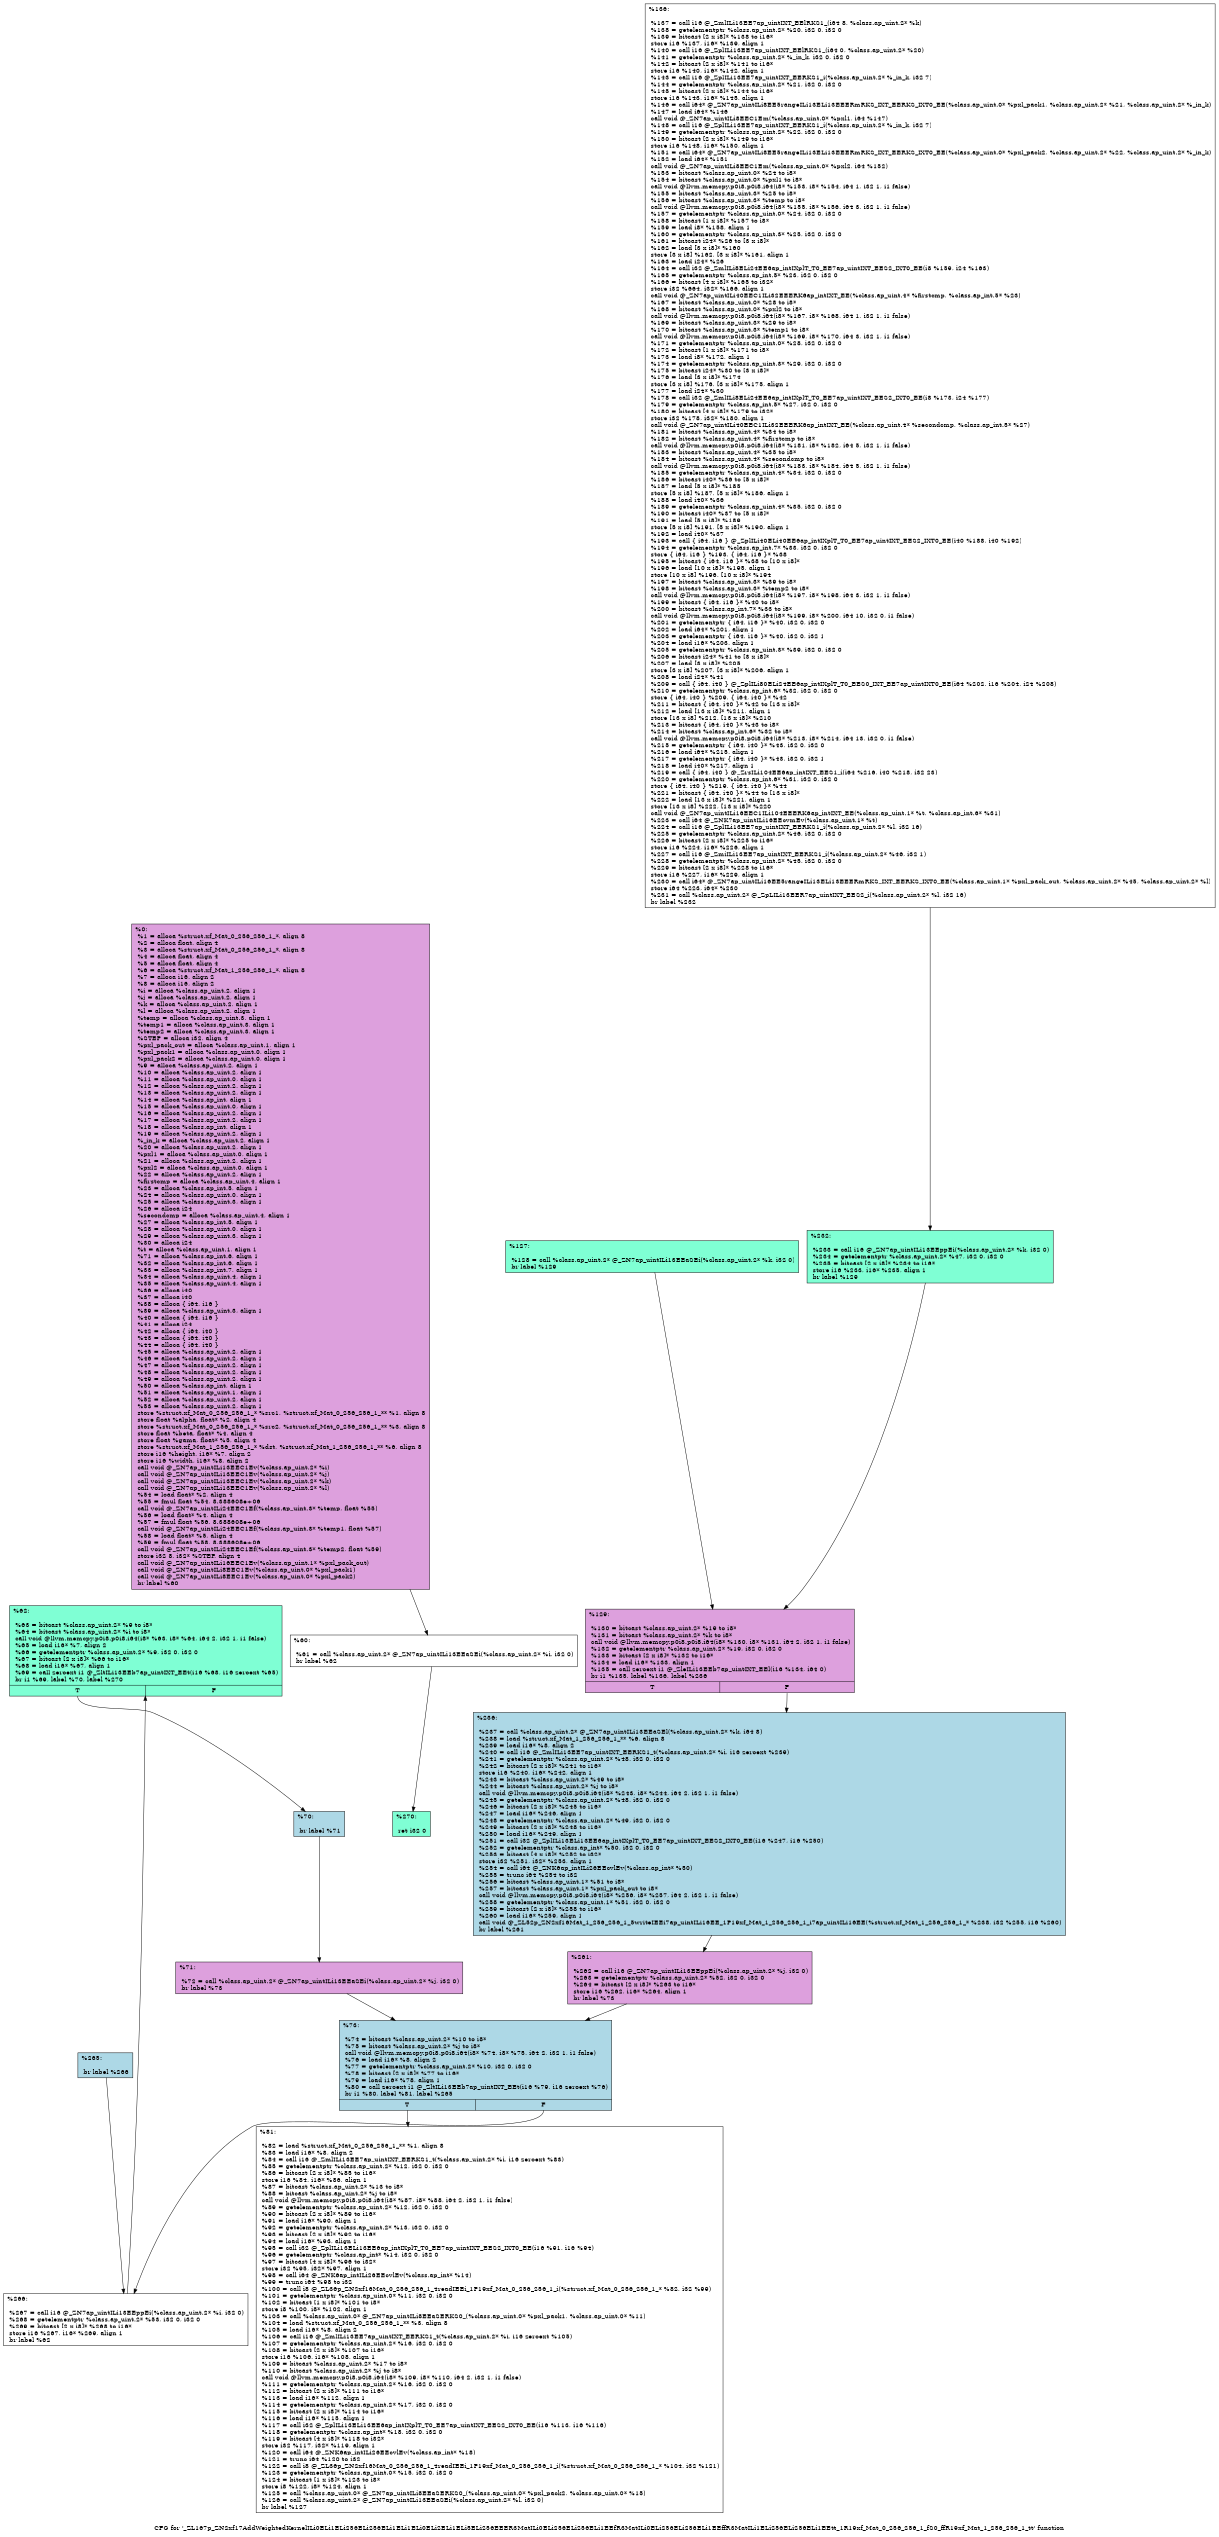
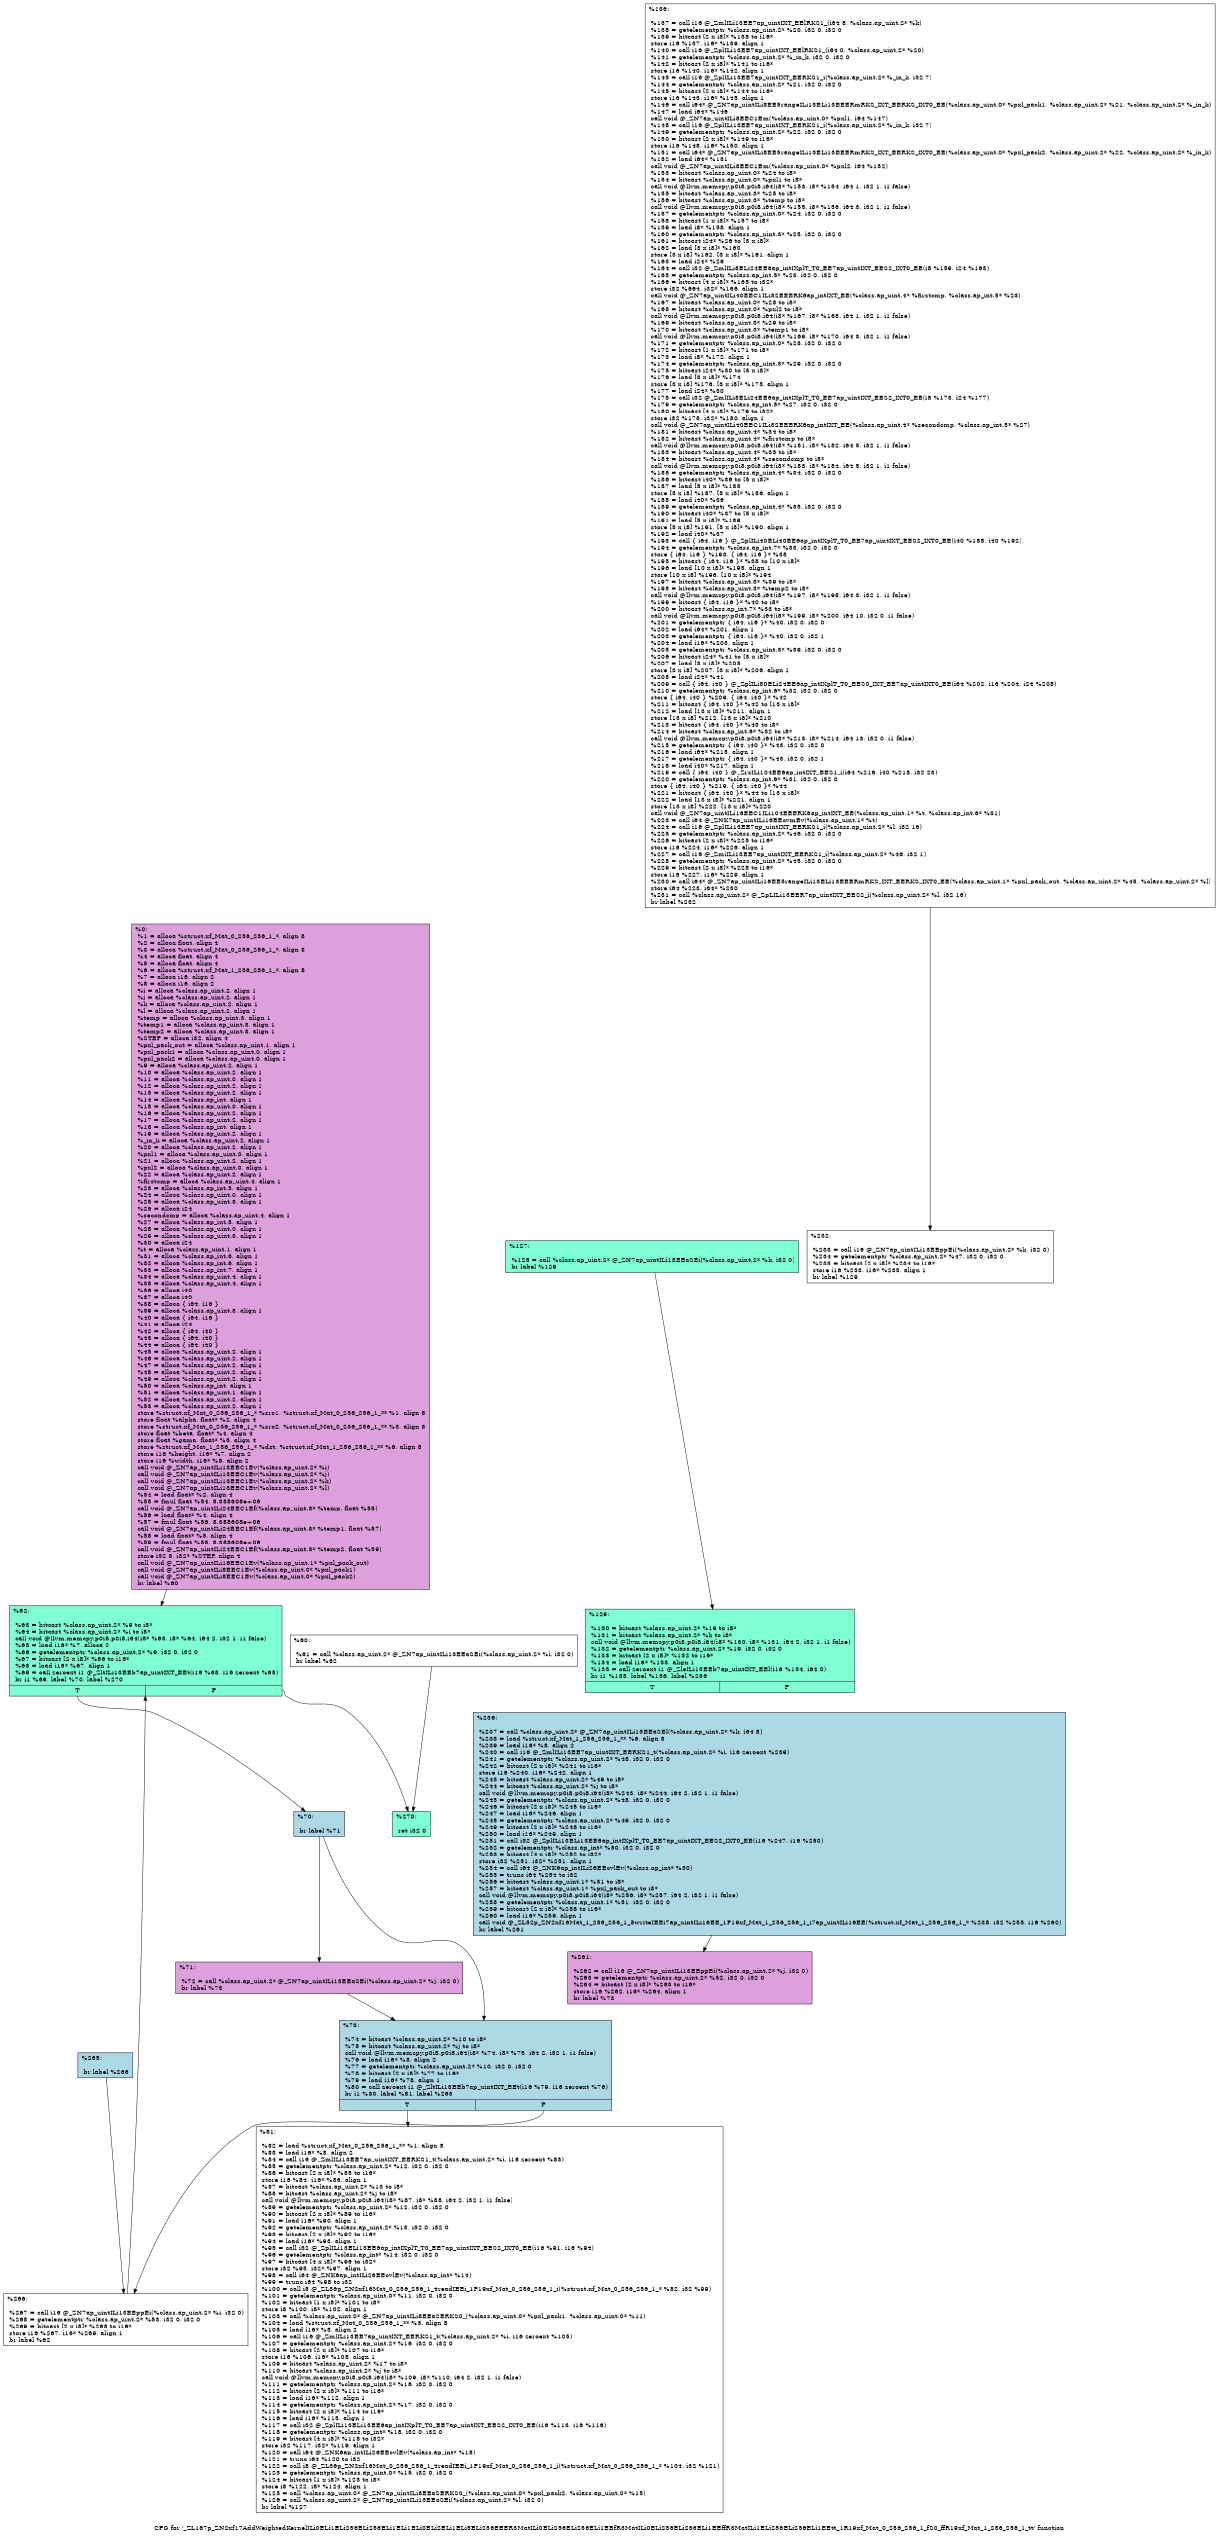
node "%0:": text "%71 = alloca %class.ap_int.6, align 1" -> "%31 = alloca %class.ap_int.6, align 1"
node "%232:": fillcolor aquamarine -> white
edge "%232:" -> "%129:": removed
edge "%0:" -> "%60:": now "%0:" -> "%62:"
node "%62:": text "%65 = load i16* %7, align 2" -> "%65 = load i16* %7, alloca 2"
node "%129:": fillcolor plum -> aquamarine
edge "%129:" -> "%236:": removed
edge "%62:" -> "%270:": added
node "%236:": text "store i32 %251, i32* %253, align 1" -> "store i32 %251, i32* %251, align 1"
edge "%261:" -> "%73:": now "%70:" -> "%73:"
